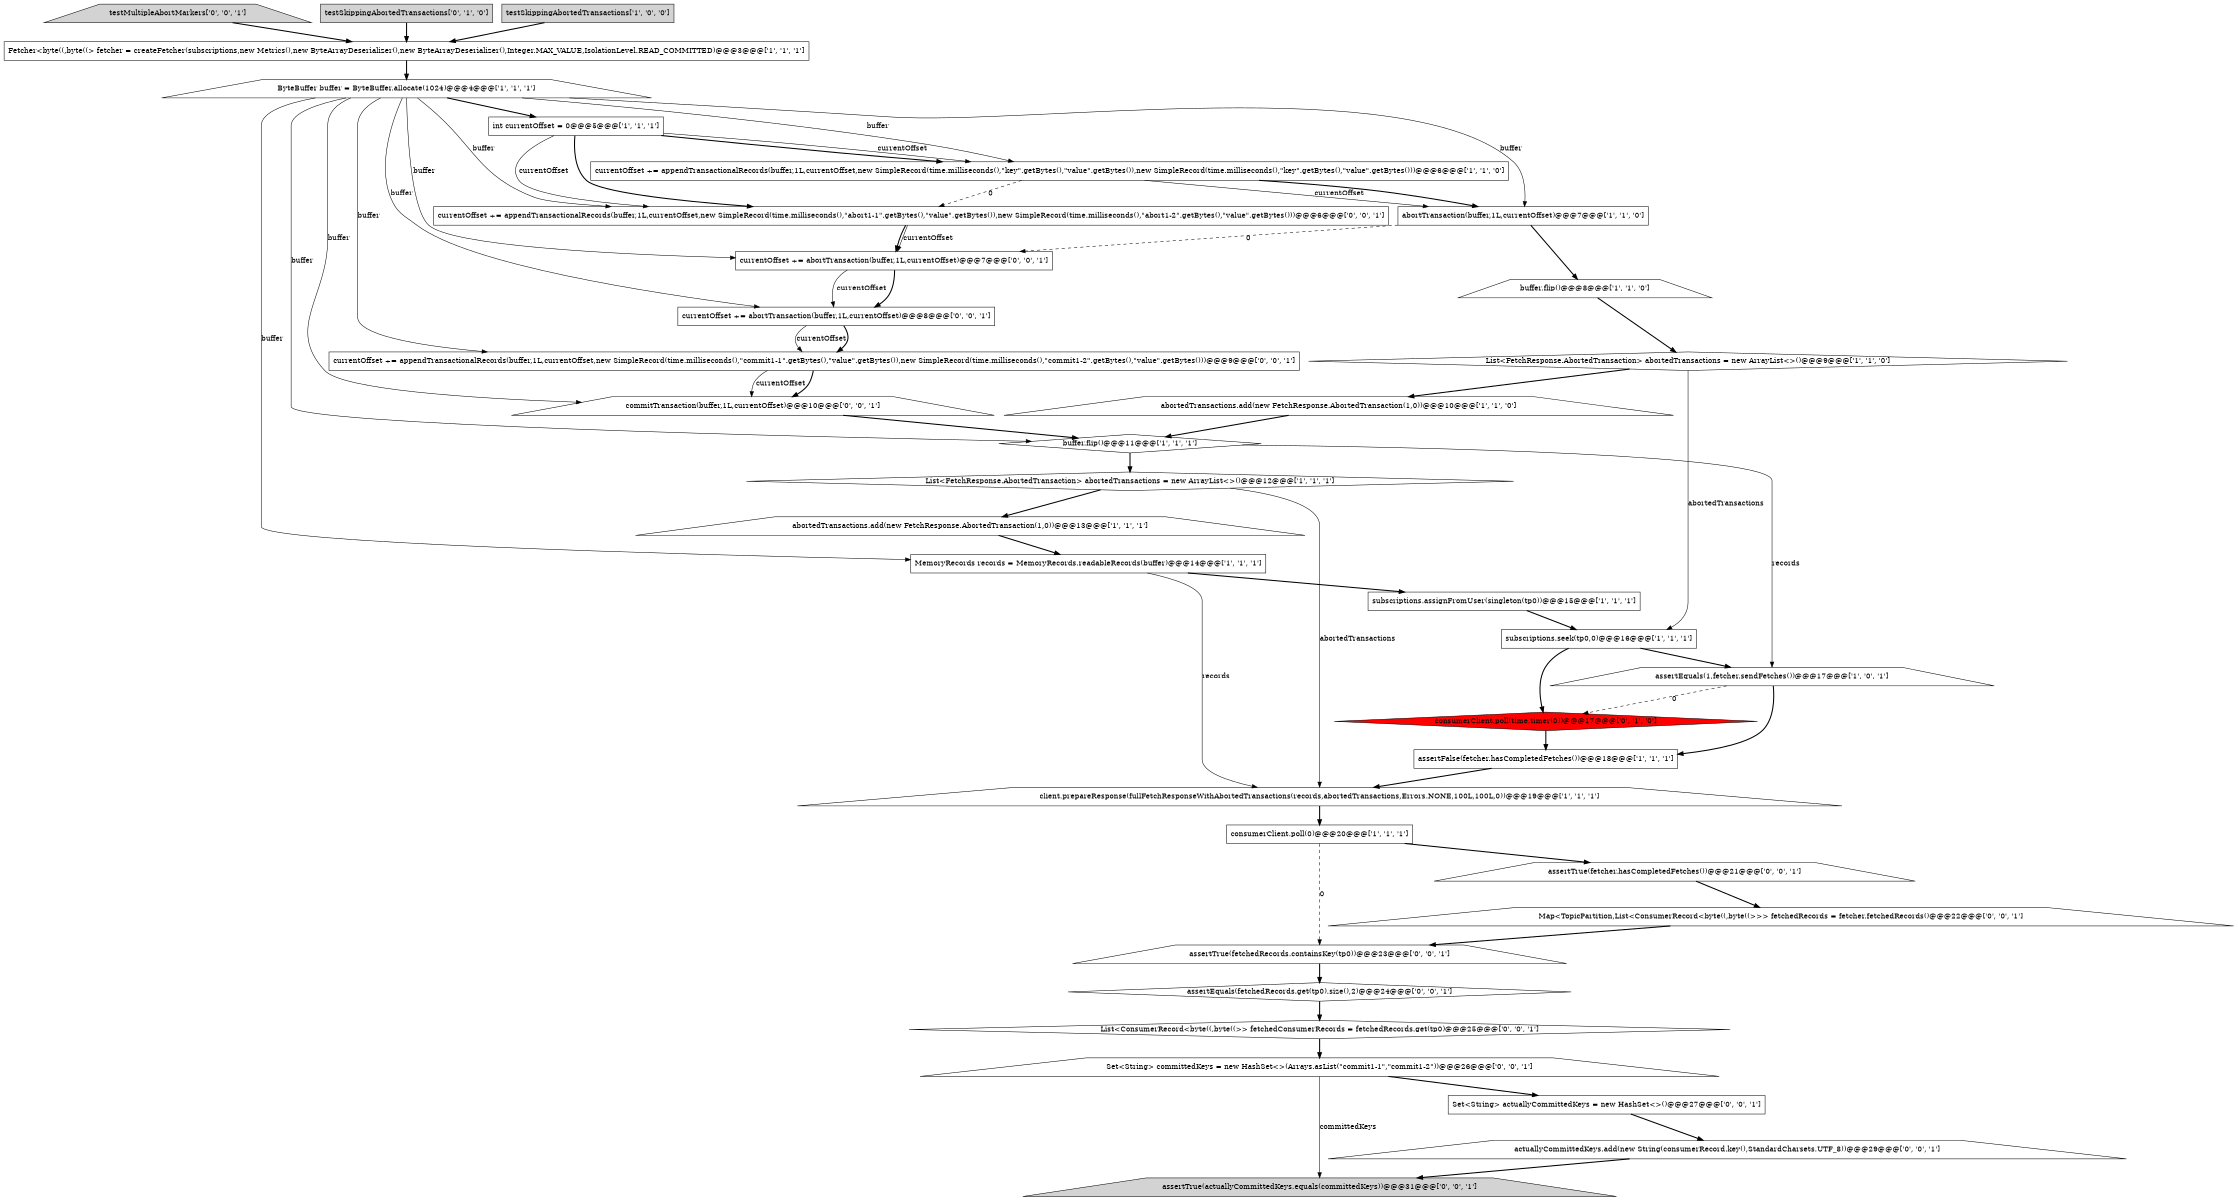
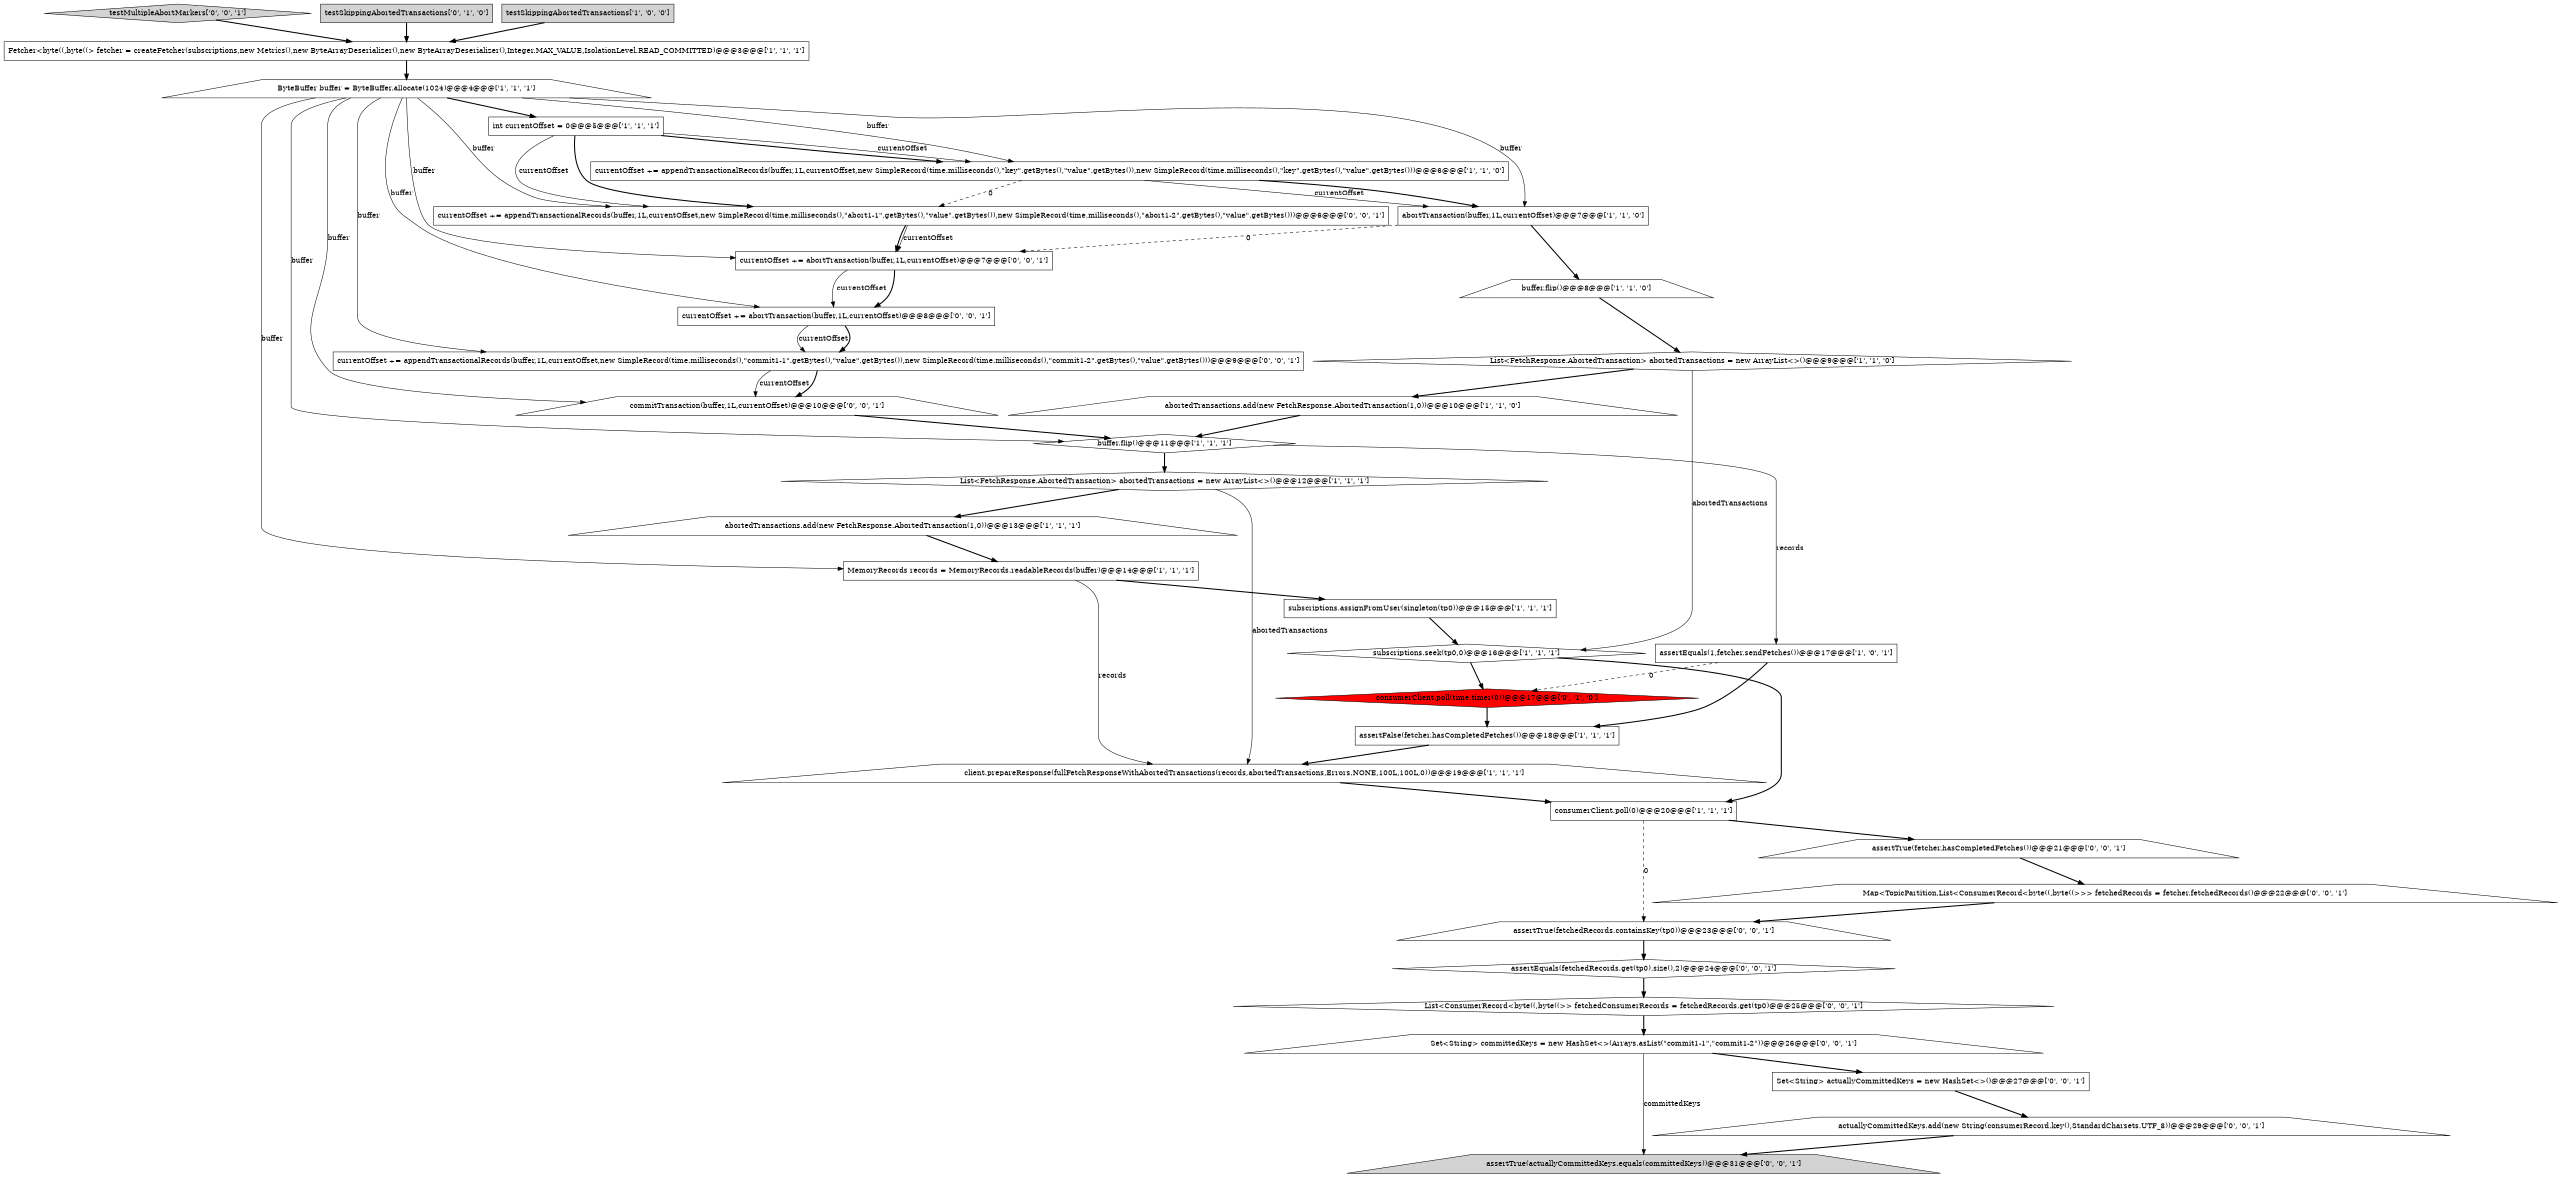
node "testMultipleAbortMarkers['0', '0', '1']": shape trapezium -> diamond
node "subscriptions.seek(tp0,0)@@@16@@@['1', '1', '1']": shape box -> diamond
edge "subscriptions.seek(tp0,0)@@@16@@@['1', '1', '1']" -> "assertEquals(1,fetcher.sendFetches())@@@17@@@['1', '0', '1']": now "subscriptions.seek(tp0,0)@@@16@@@['1', '1', '1']" -> "consumerClient.poll(0)@@@20@@@['1', '1', '1']"
node "assertEquals(1,fetcher.sendFetches())@@@17@@@['1', '0', '1']": shape trapezium -> box
